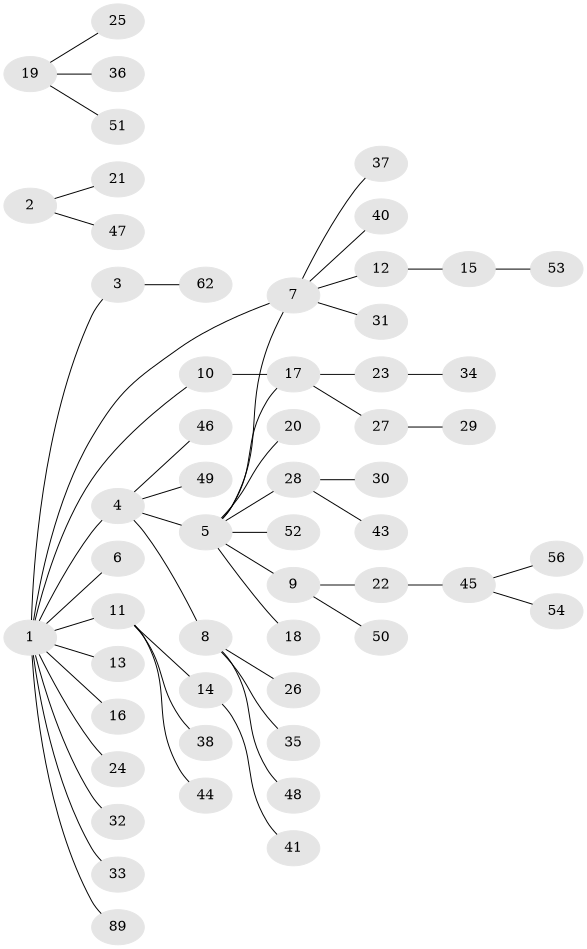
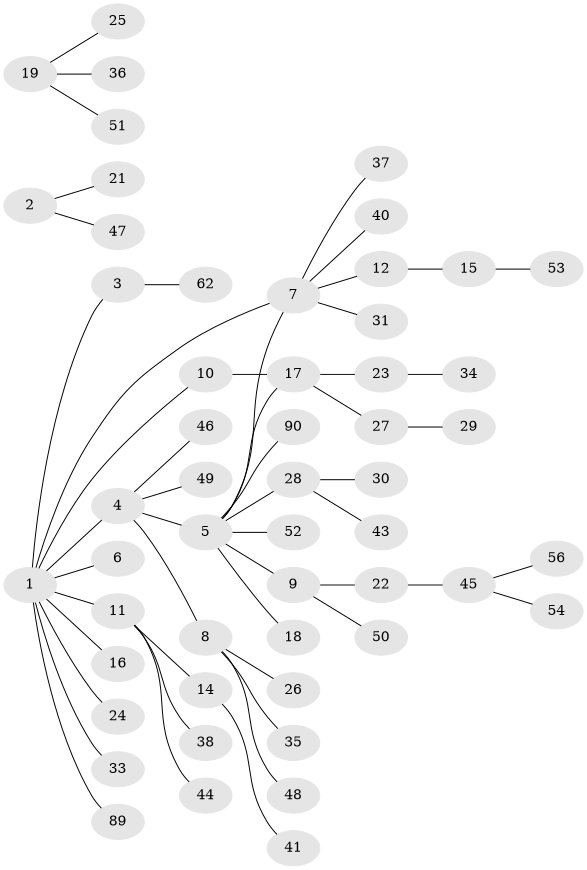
node "20": label "20" -> "90"
node "13": removed
node "32": removed
